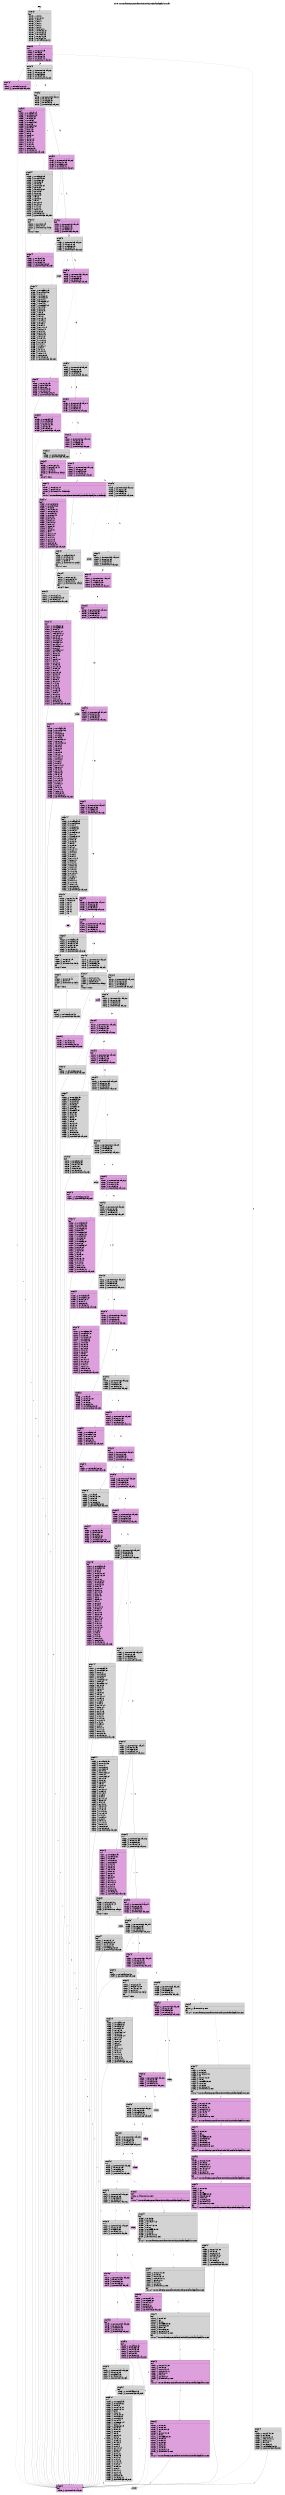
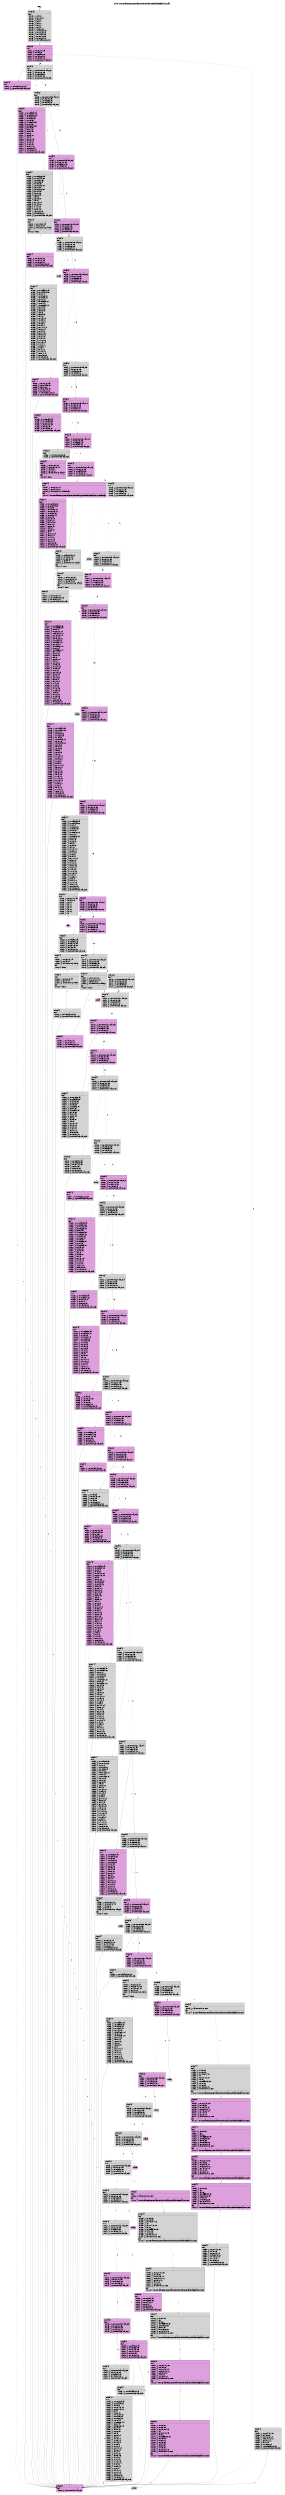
node "0x402b51 [15]": removed
